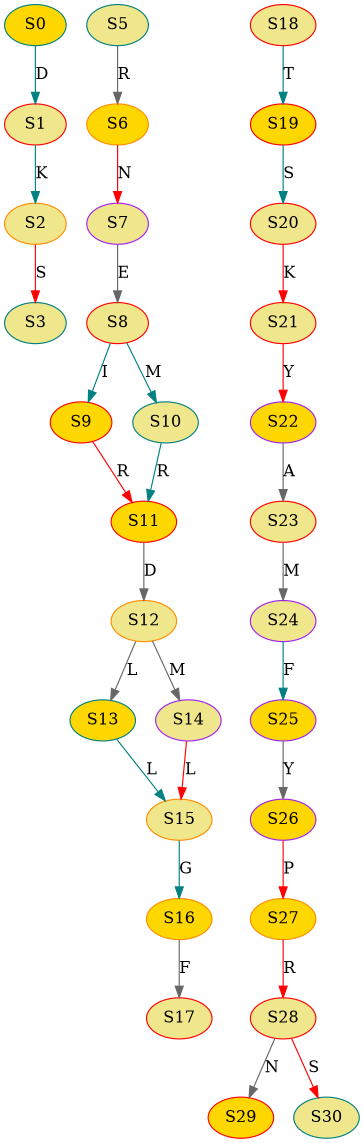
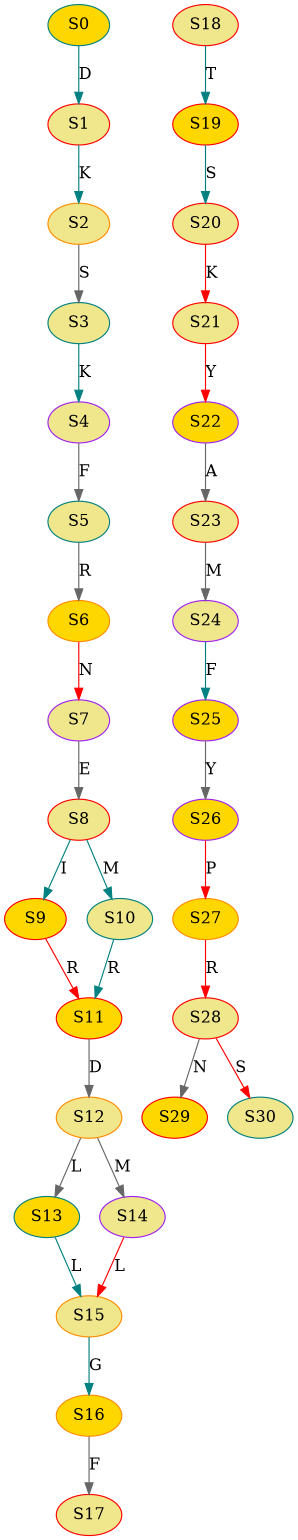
edge "S2" -> "S3": color red -> gray40
node "S4": added
